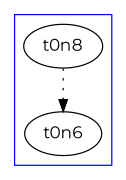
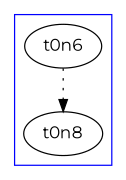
edge "t0n8" -> "t0n6": reversed
